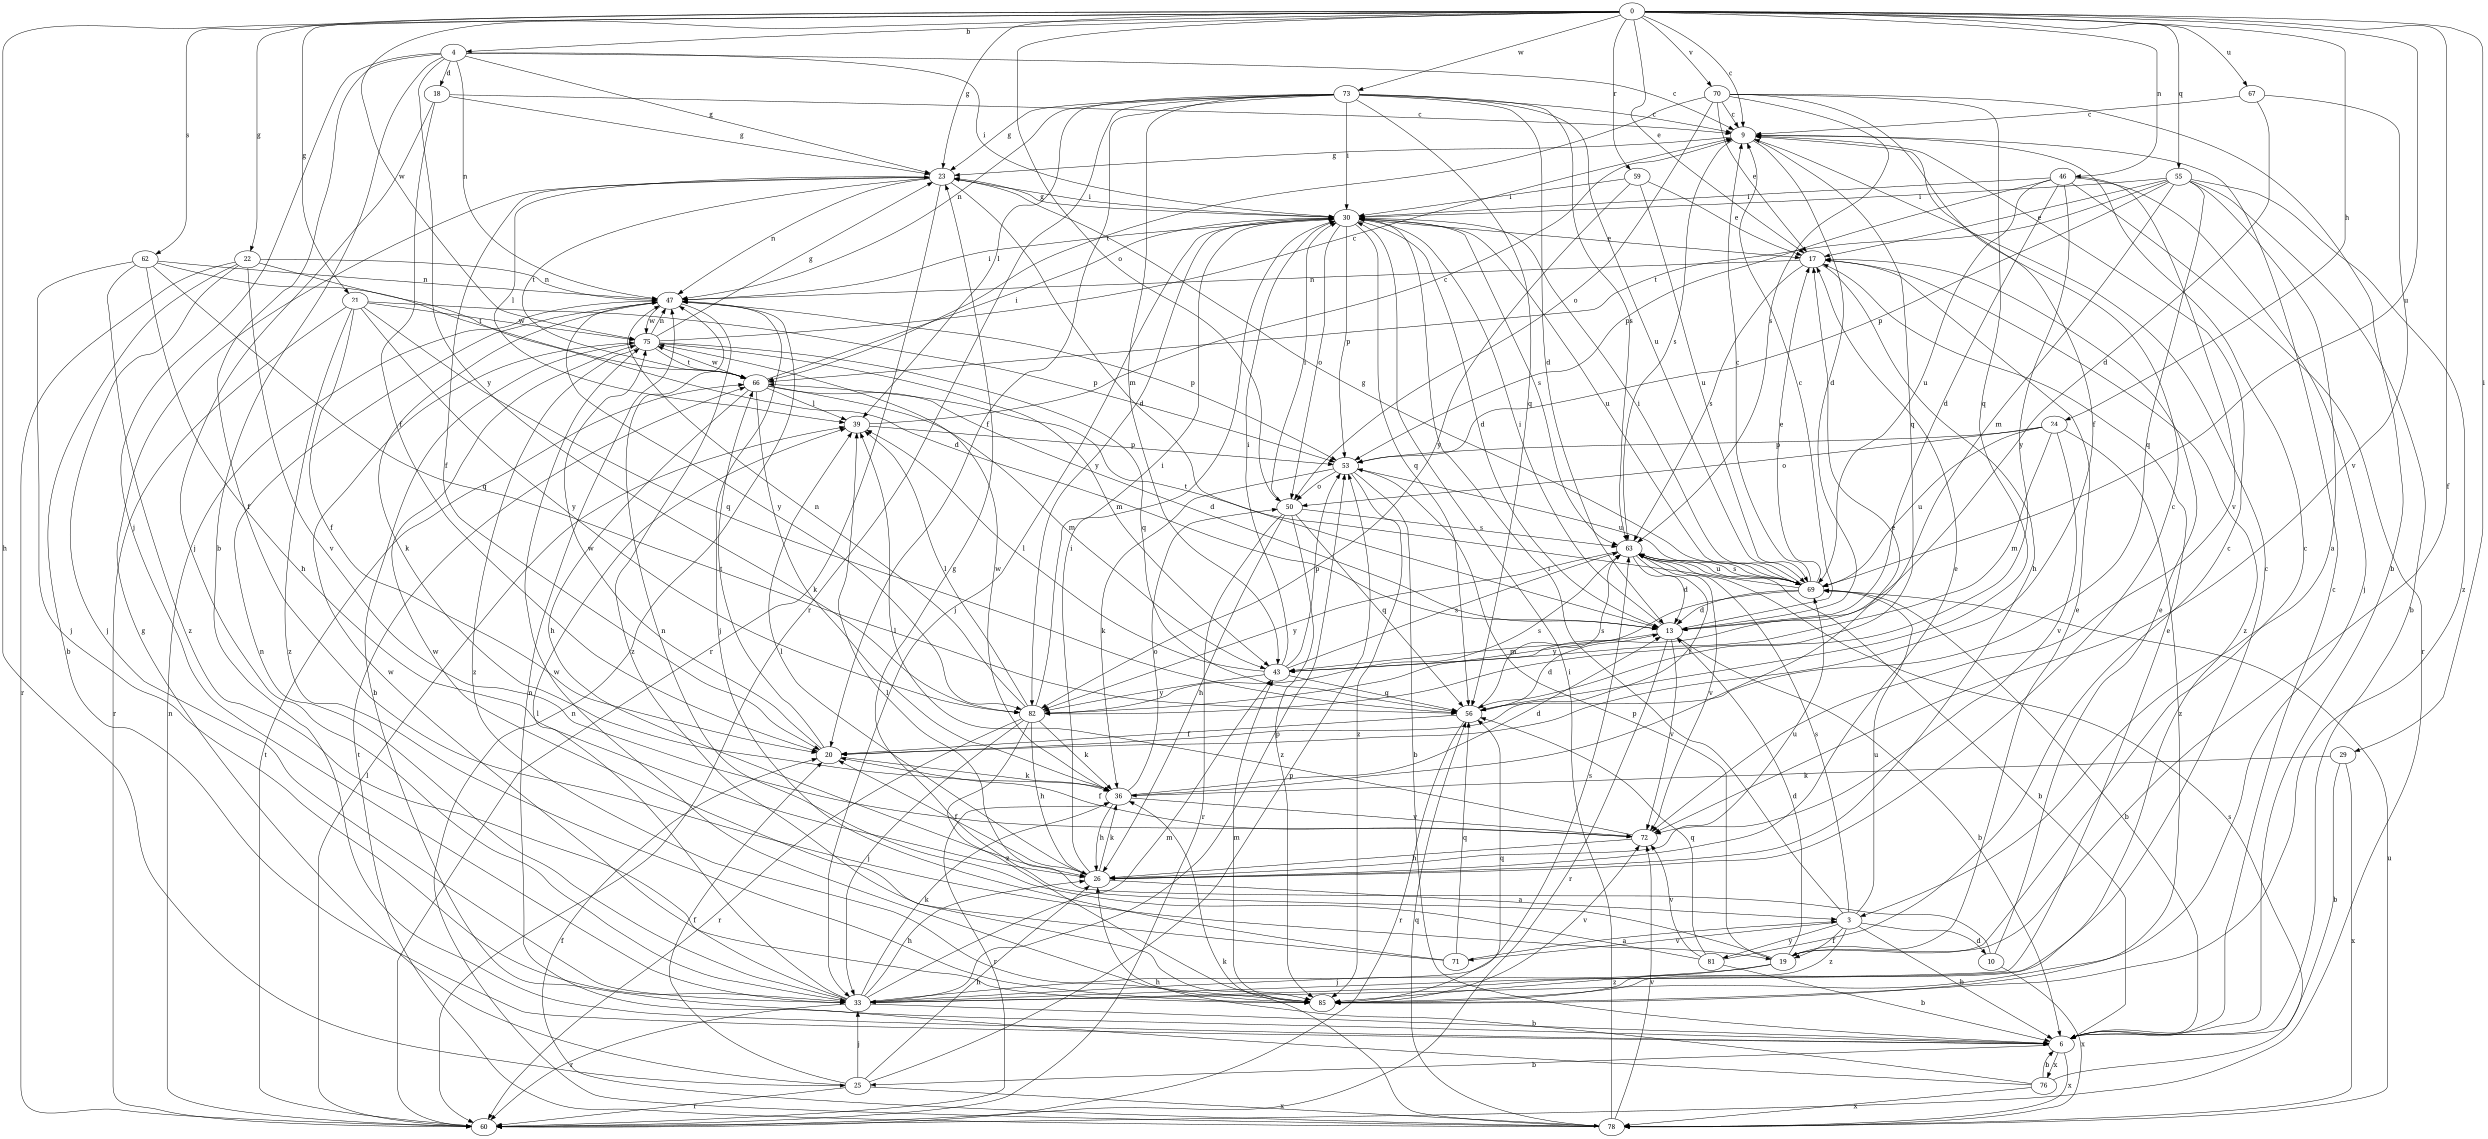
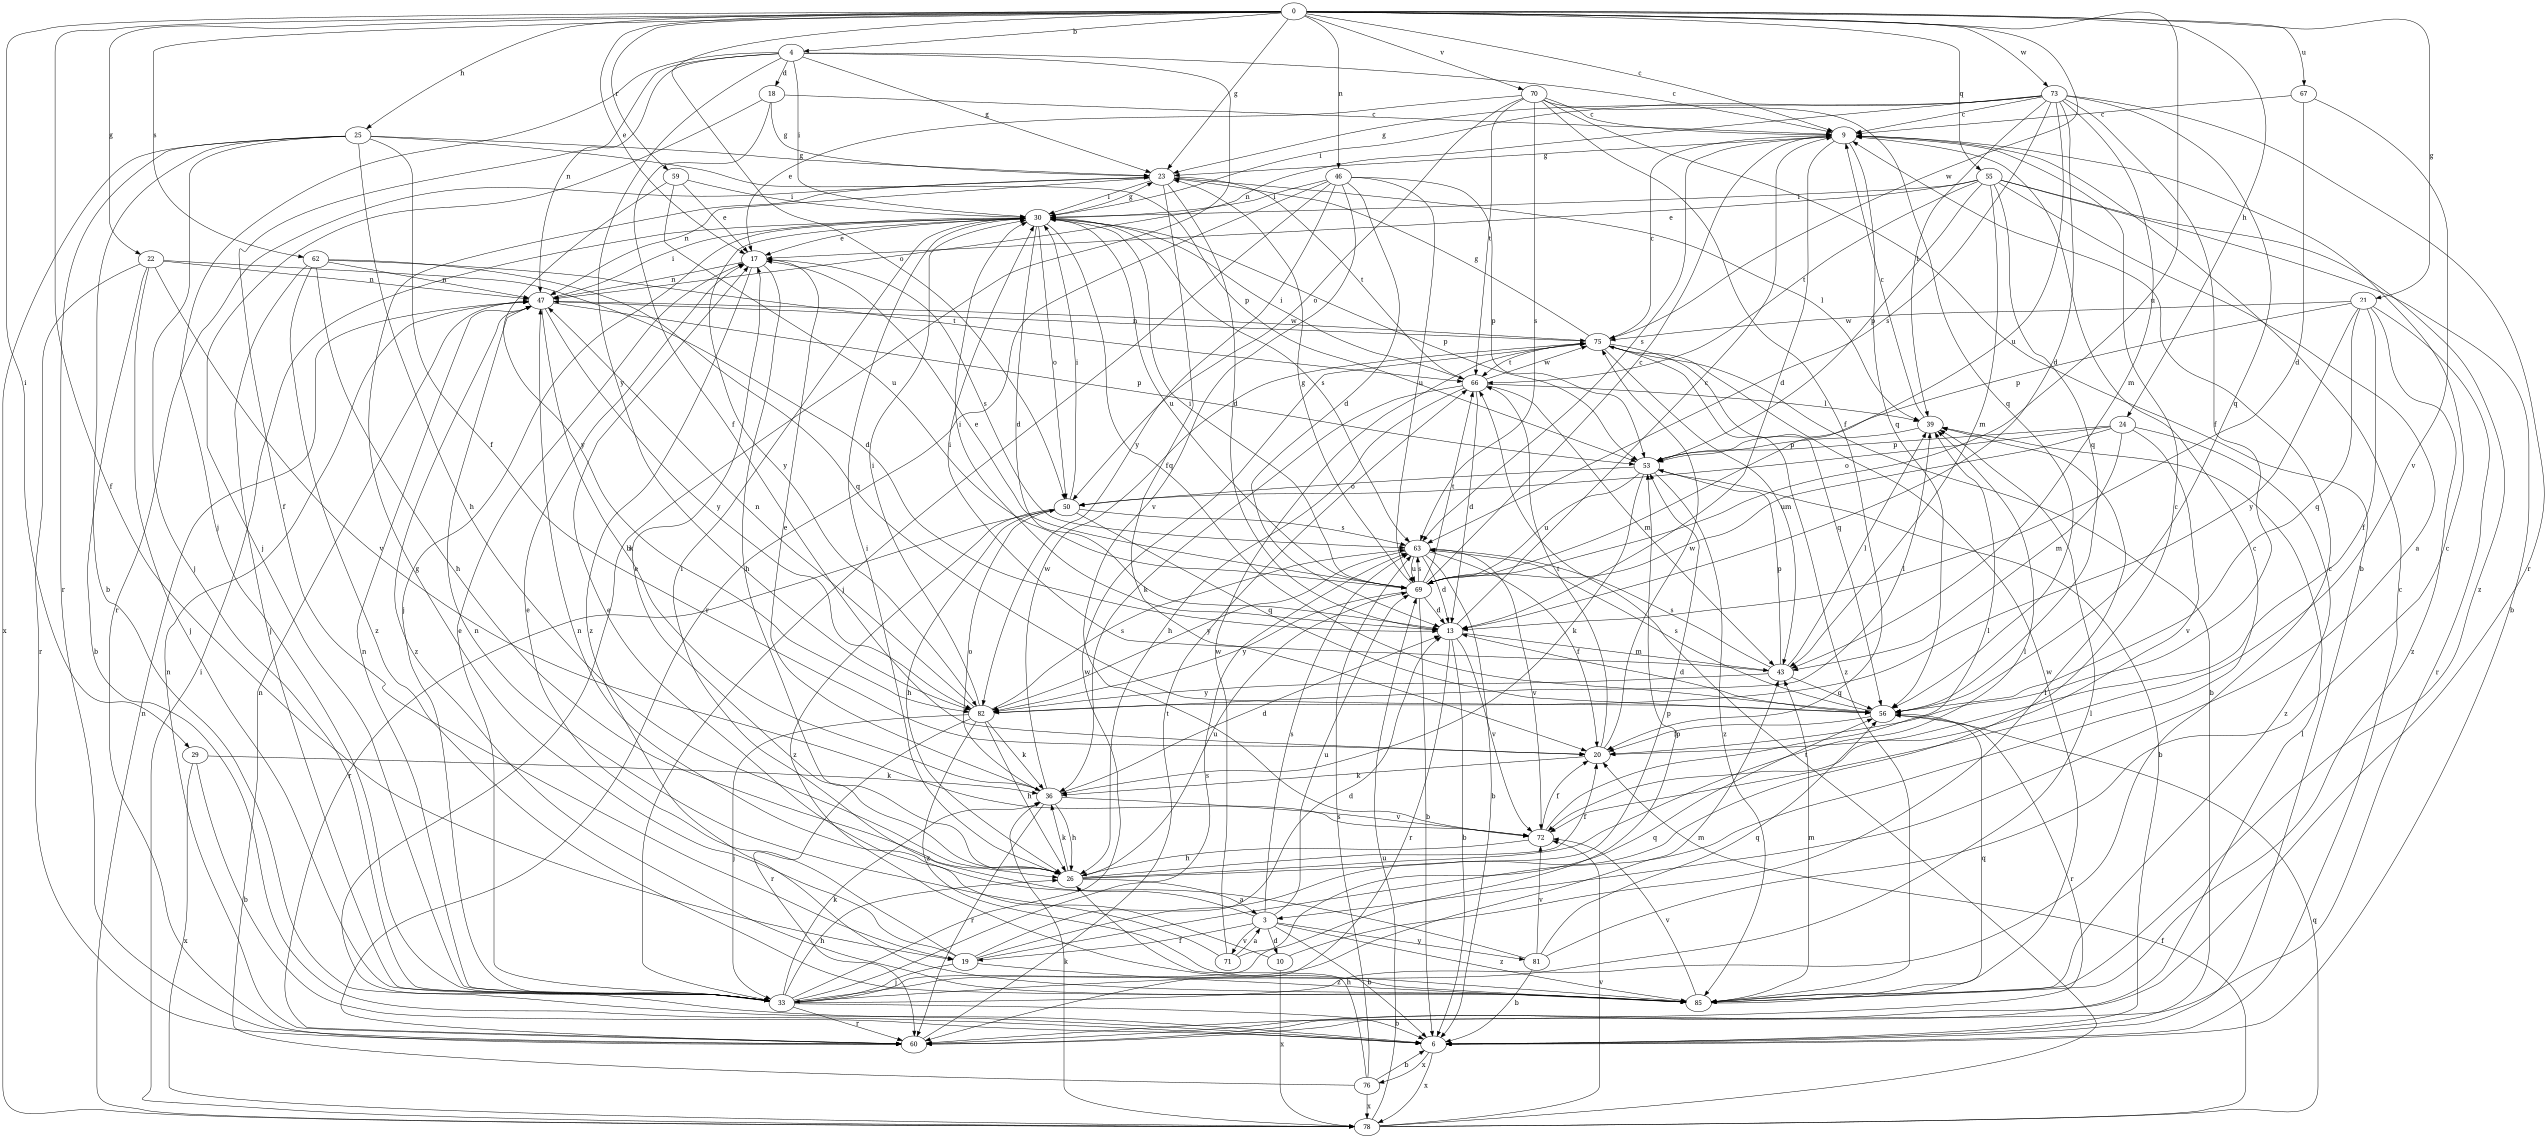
edge "71" -> "47": label "j" -> "n"
edge "6" -> "25": reversed
